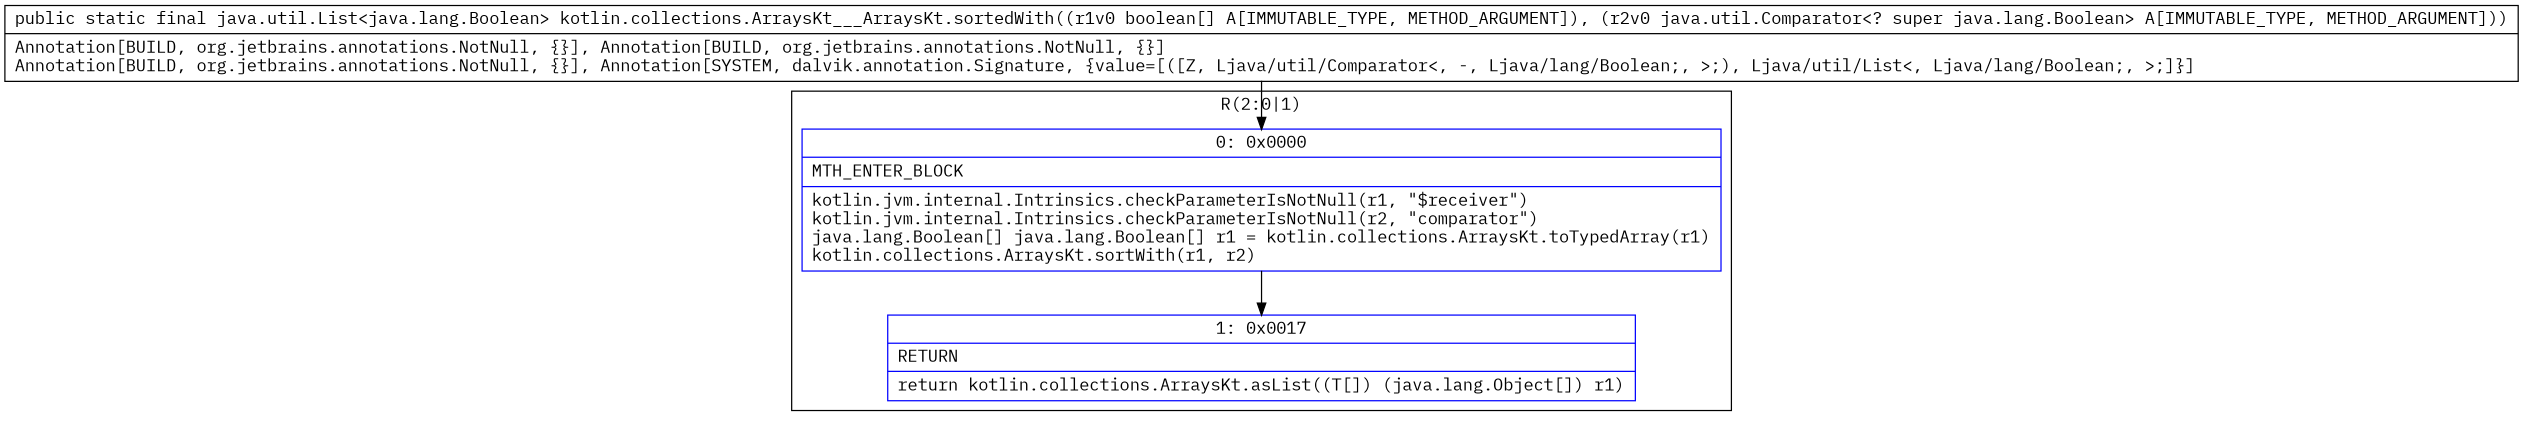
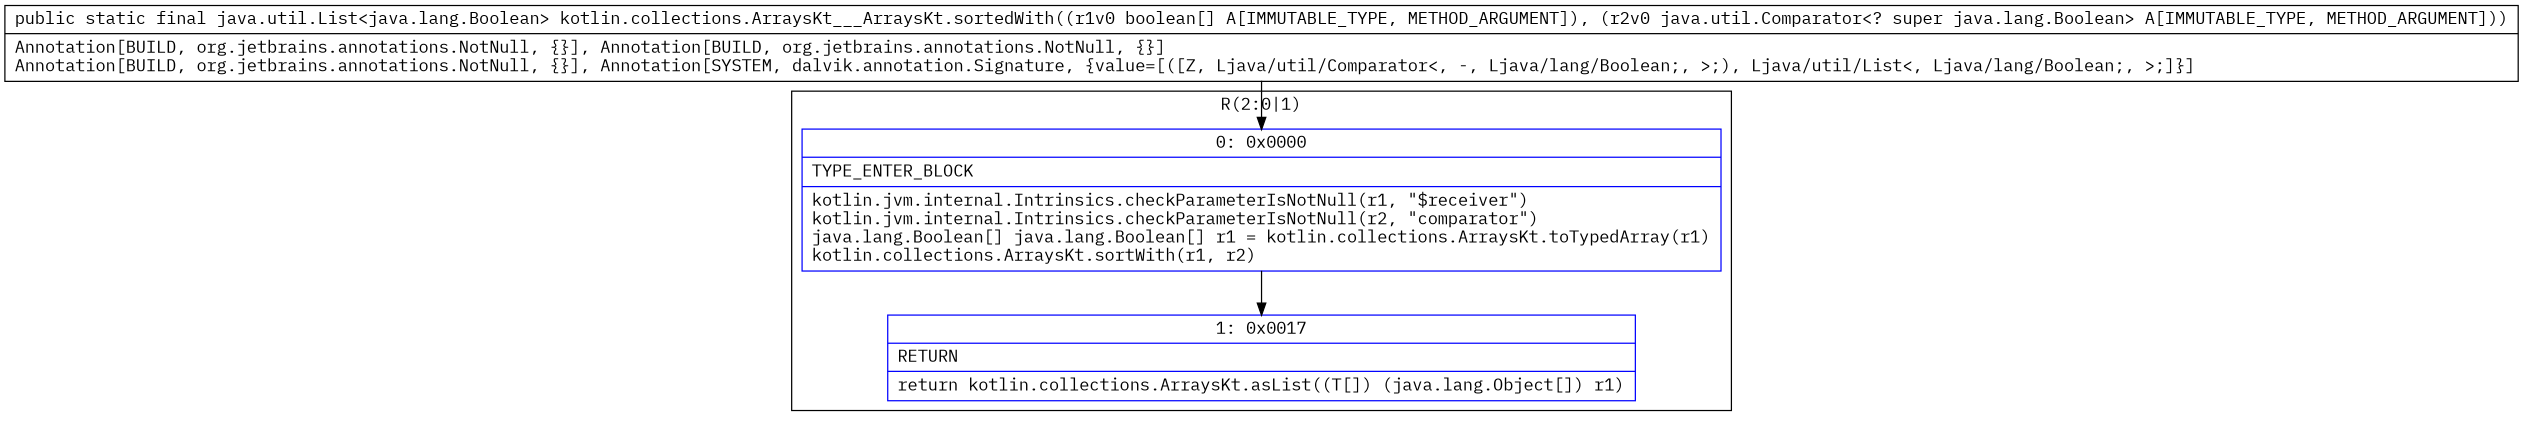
node "0: 0x0000": text "MTH_ENTER_BLOCK" -> "TYPE_ENTER_BLOCK"
